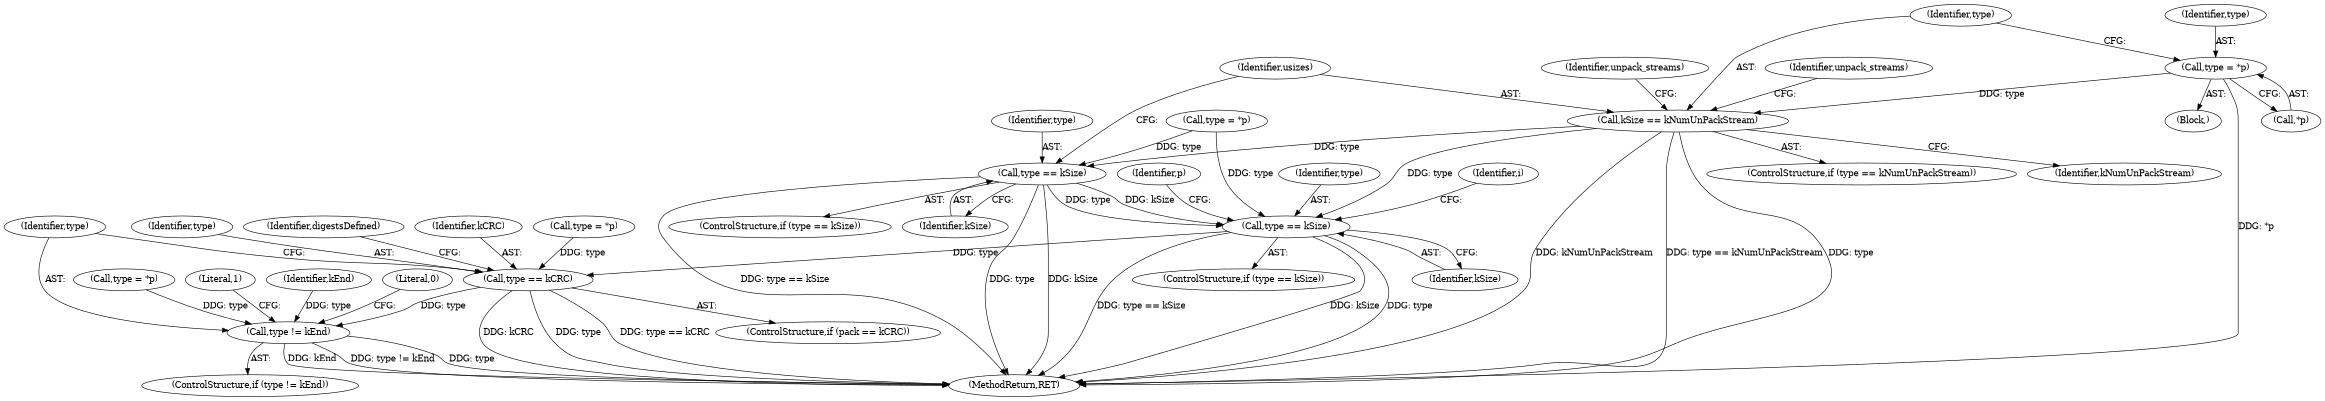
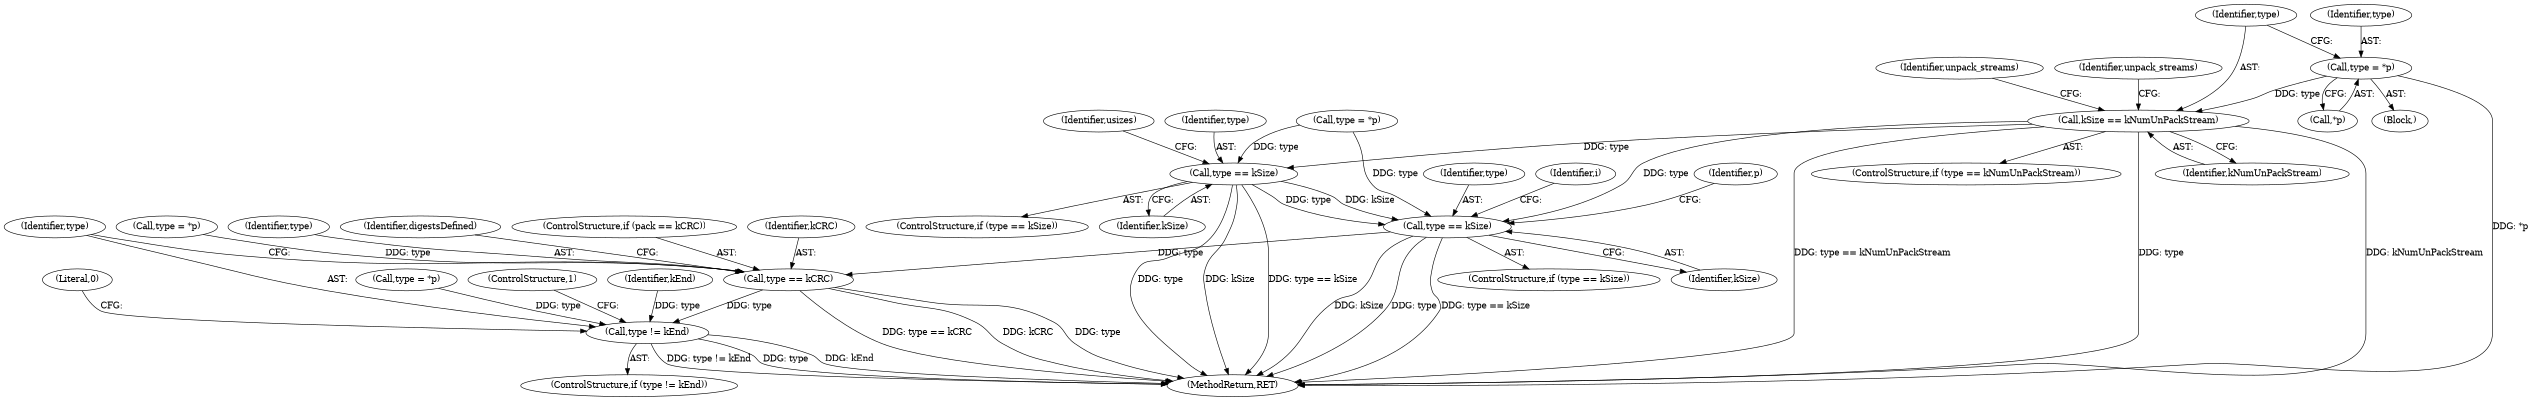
edge "(Identifier,usizes)" -> "(Call,kSize == kNumUnPackStream)": now "(Identifier,kNumUnPackStream)" -> "(Call,kSize == kNumUnPackStream)"
node "(Literal,1)": label "(Literal,1)" -> "(ControlStructure,1)"
edge "(Call,type == kCRC)" -> "(ControlStructure,if (pack == kCRC))": reversed
